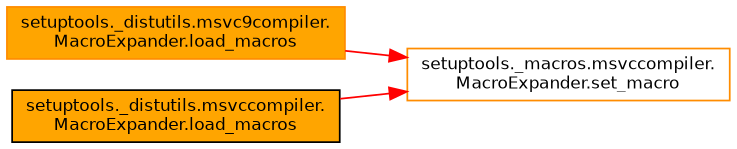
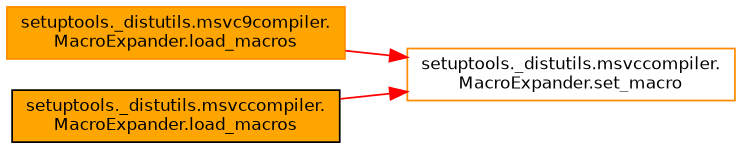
node "setuptools._macros.msvccompiler. MacroExpander.set_macro": label "setuptools._macros.msvccompiler. MacroExpander.set_macro" -> "setuptools._distutils.msvccompiler. MacroExpander.set_macro"
